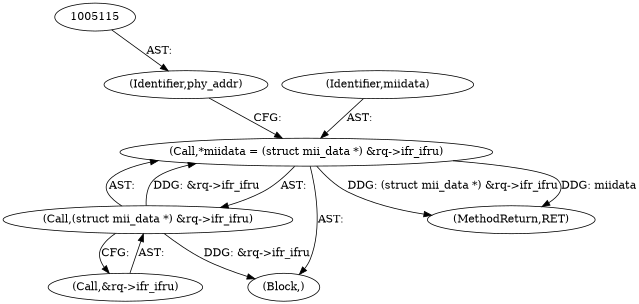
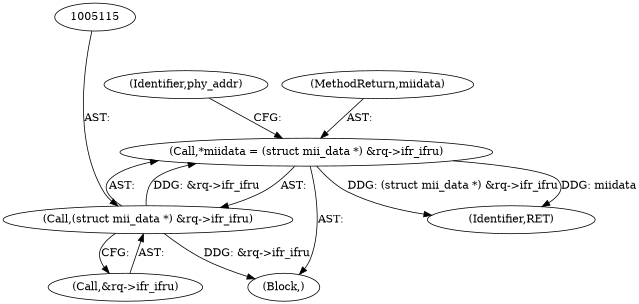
edge "1005115" -> "(Identifier,phy_addr)": now "1005115" -> "(Call,(struct mii_data *) &rq->ifr_ifru)"
node "(Identifier,miidata)": label "(Identifier,miidata)" -> "(MethodReturn,miidata)"
node "(MethodReturn,RET)": label "(MethodReturn,RET)" -> "(Identifier,RET)"
